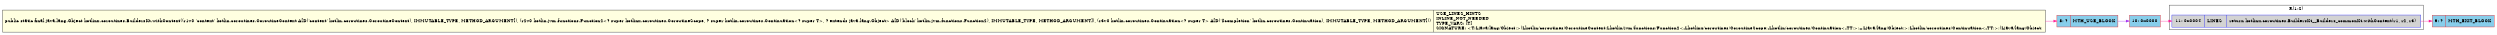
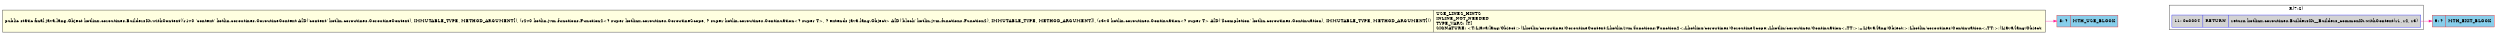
cluster "R(1:2)": label "R(1:2)" -> "R(7:2)"
node "10: 0x0000": removed
node "11: 0x0004": text "LINES" -> "RETURN"
